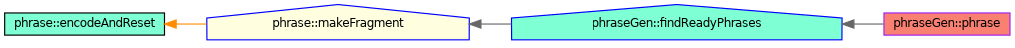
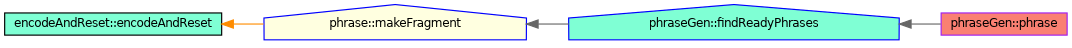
node "phrase::encodeAndReset": label "phrase::encodeAndReset" -> "encodeAndReset::encodeAndReset"
